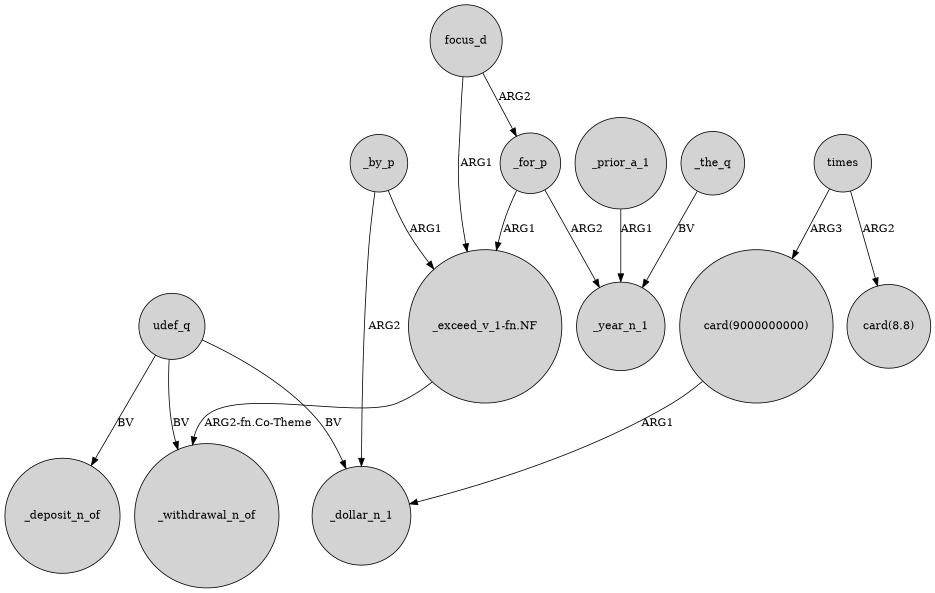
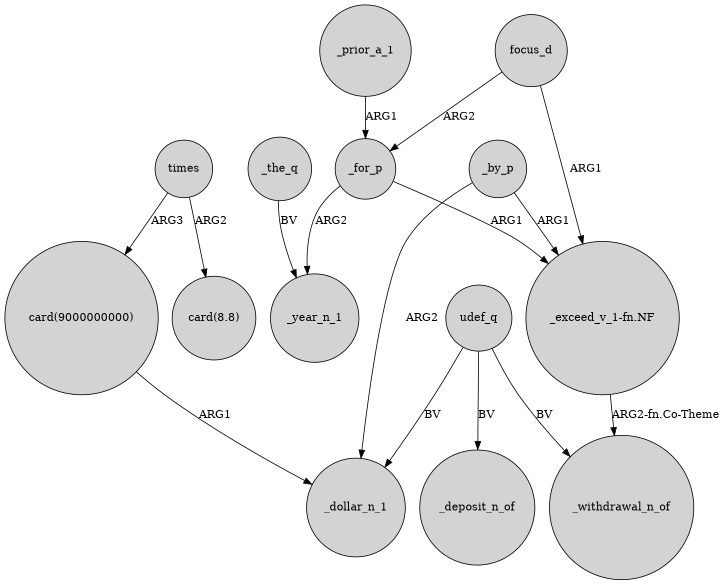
edge "_prior_a_1" -> "_year_n_1": now "_prior_a_1" -> "_for_p"
